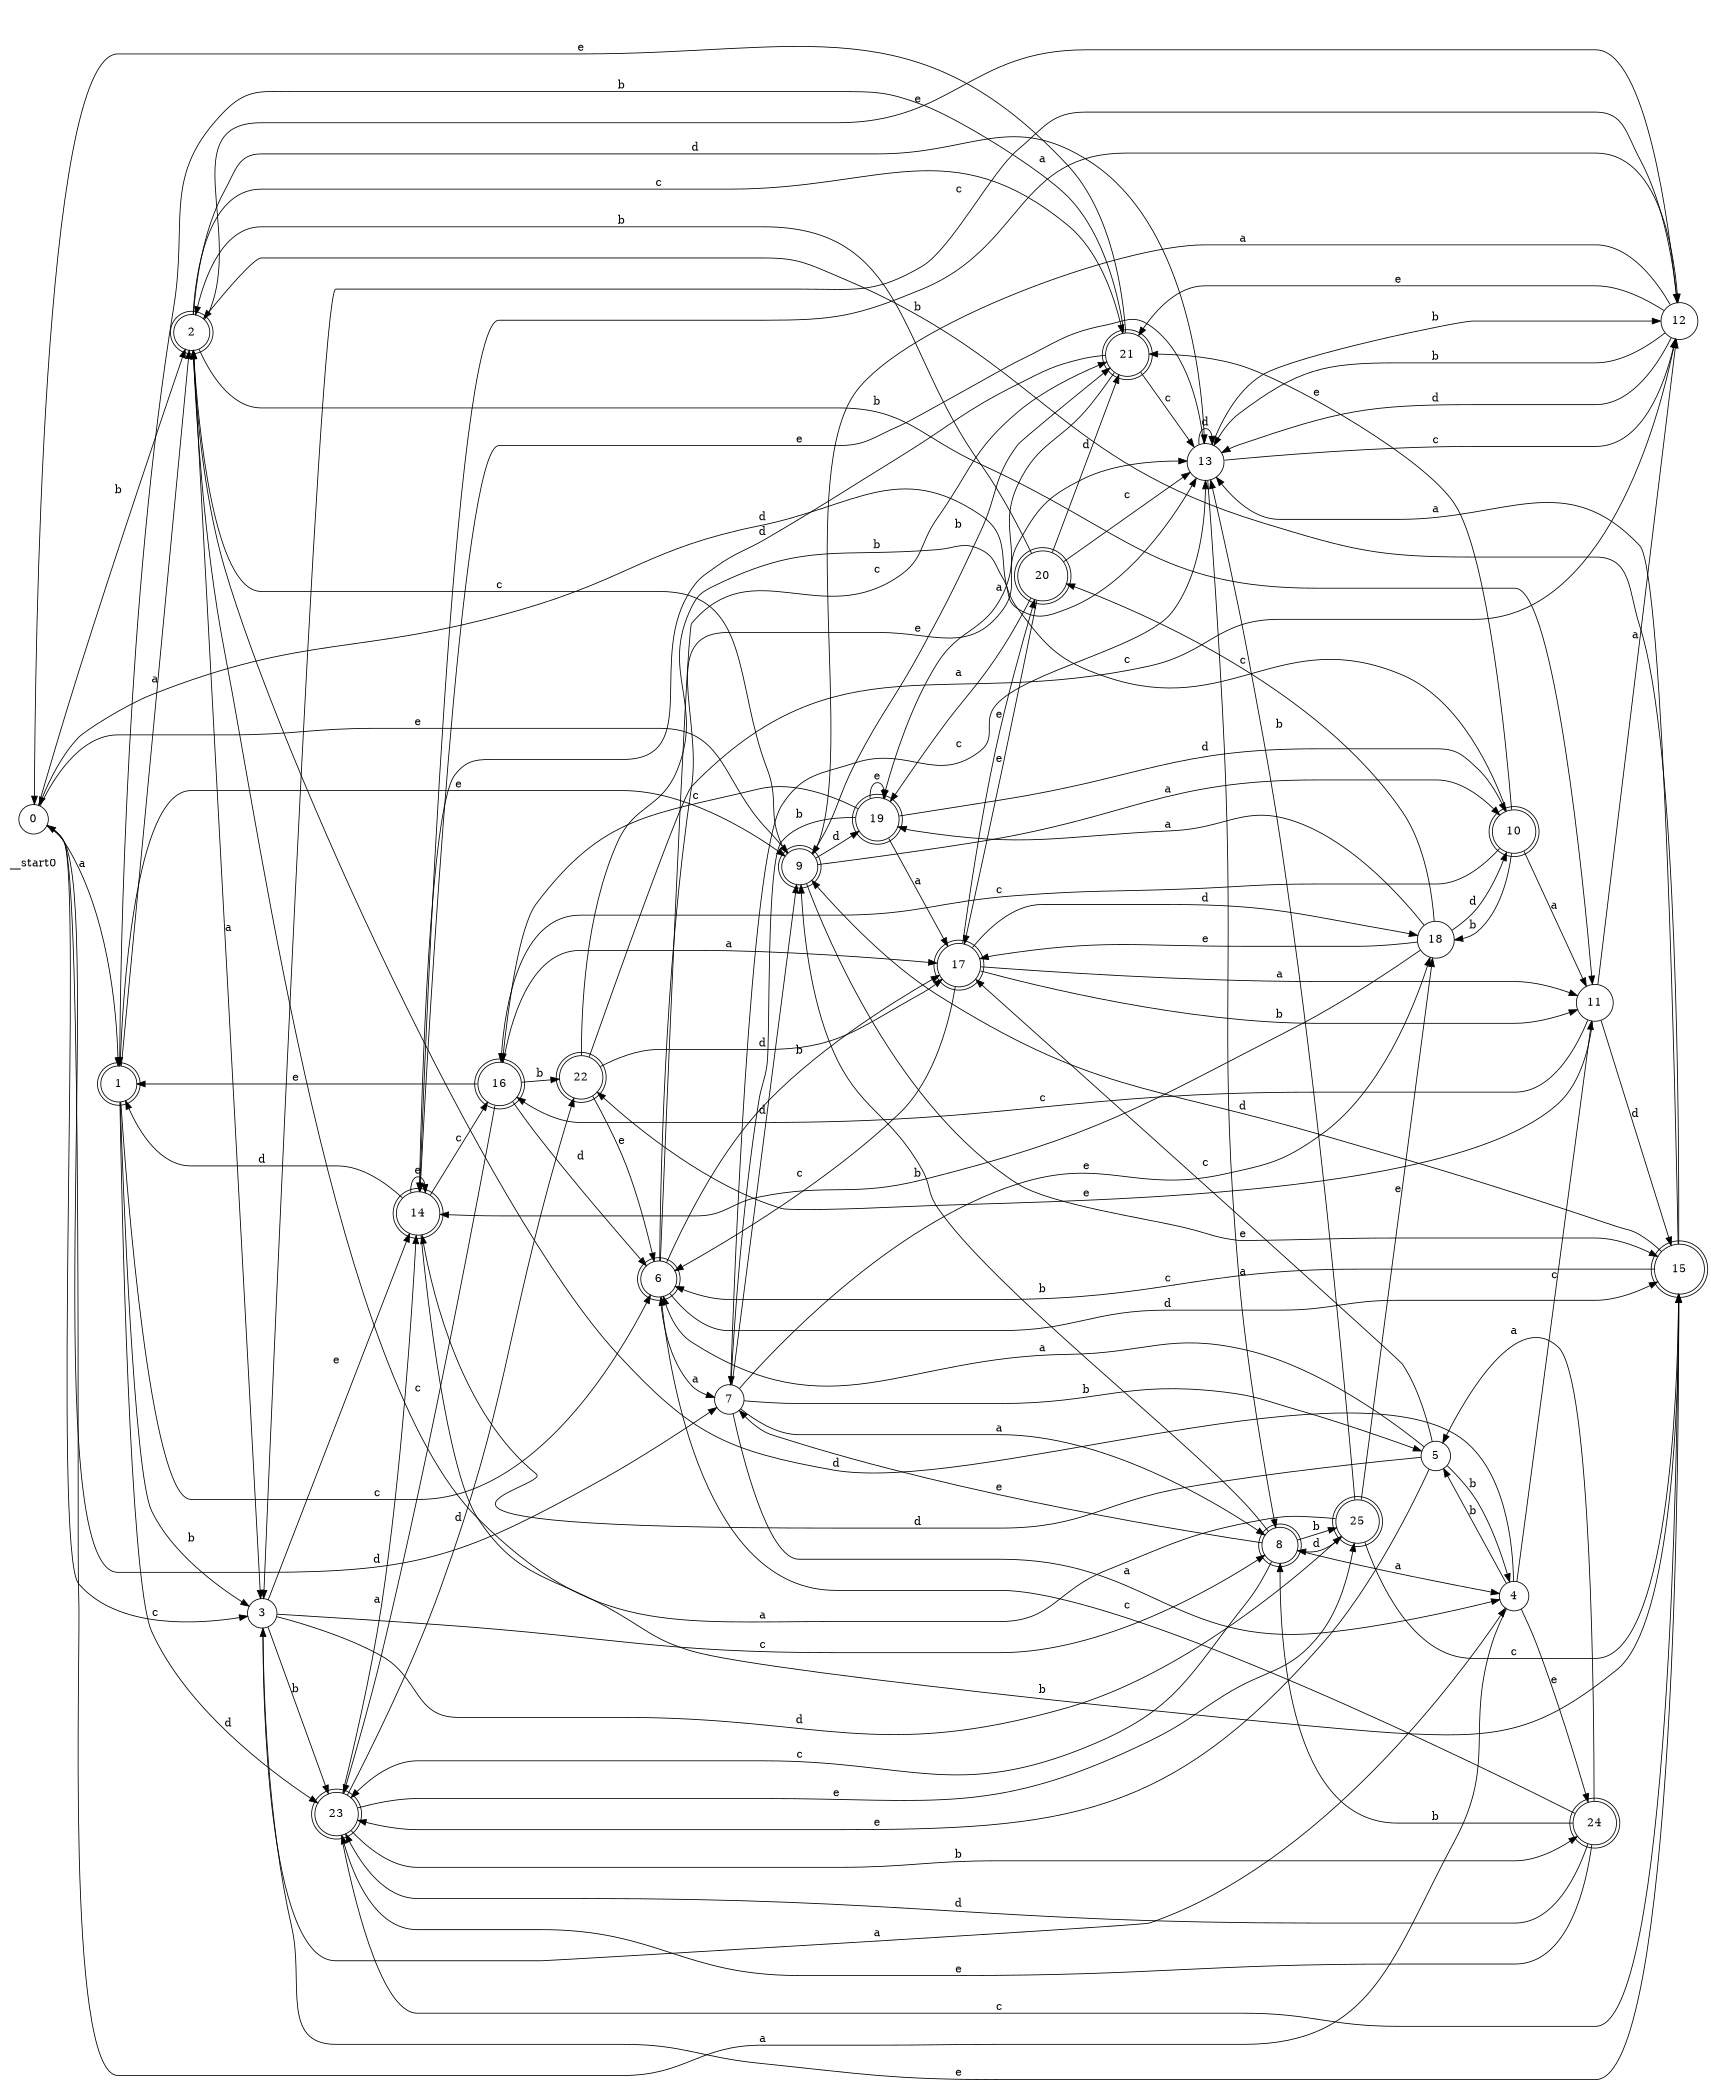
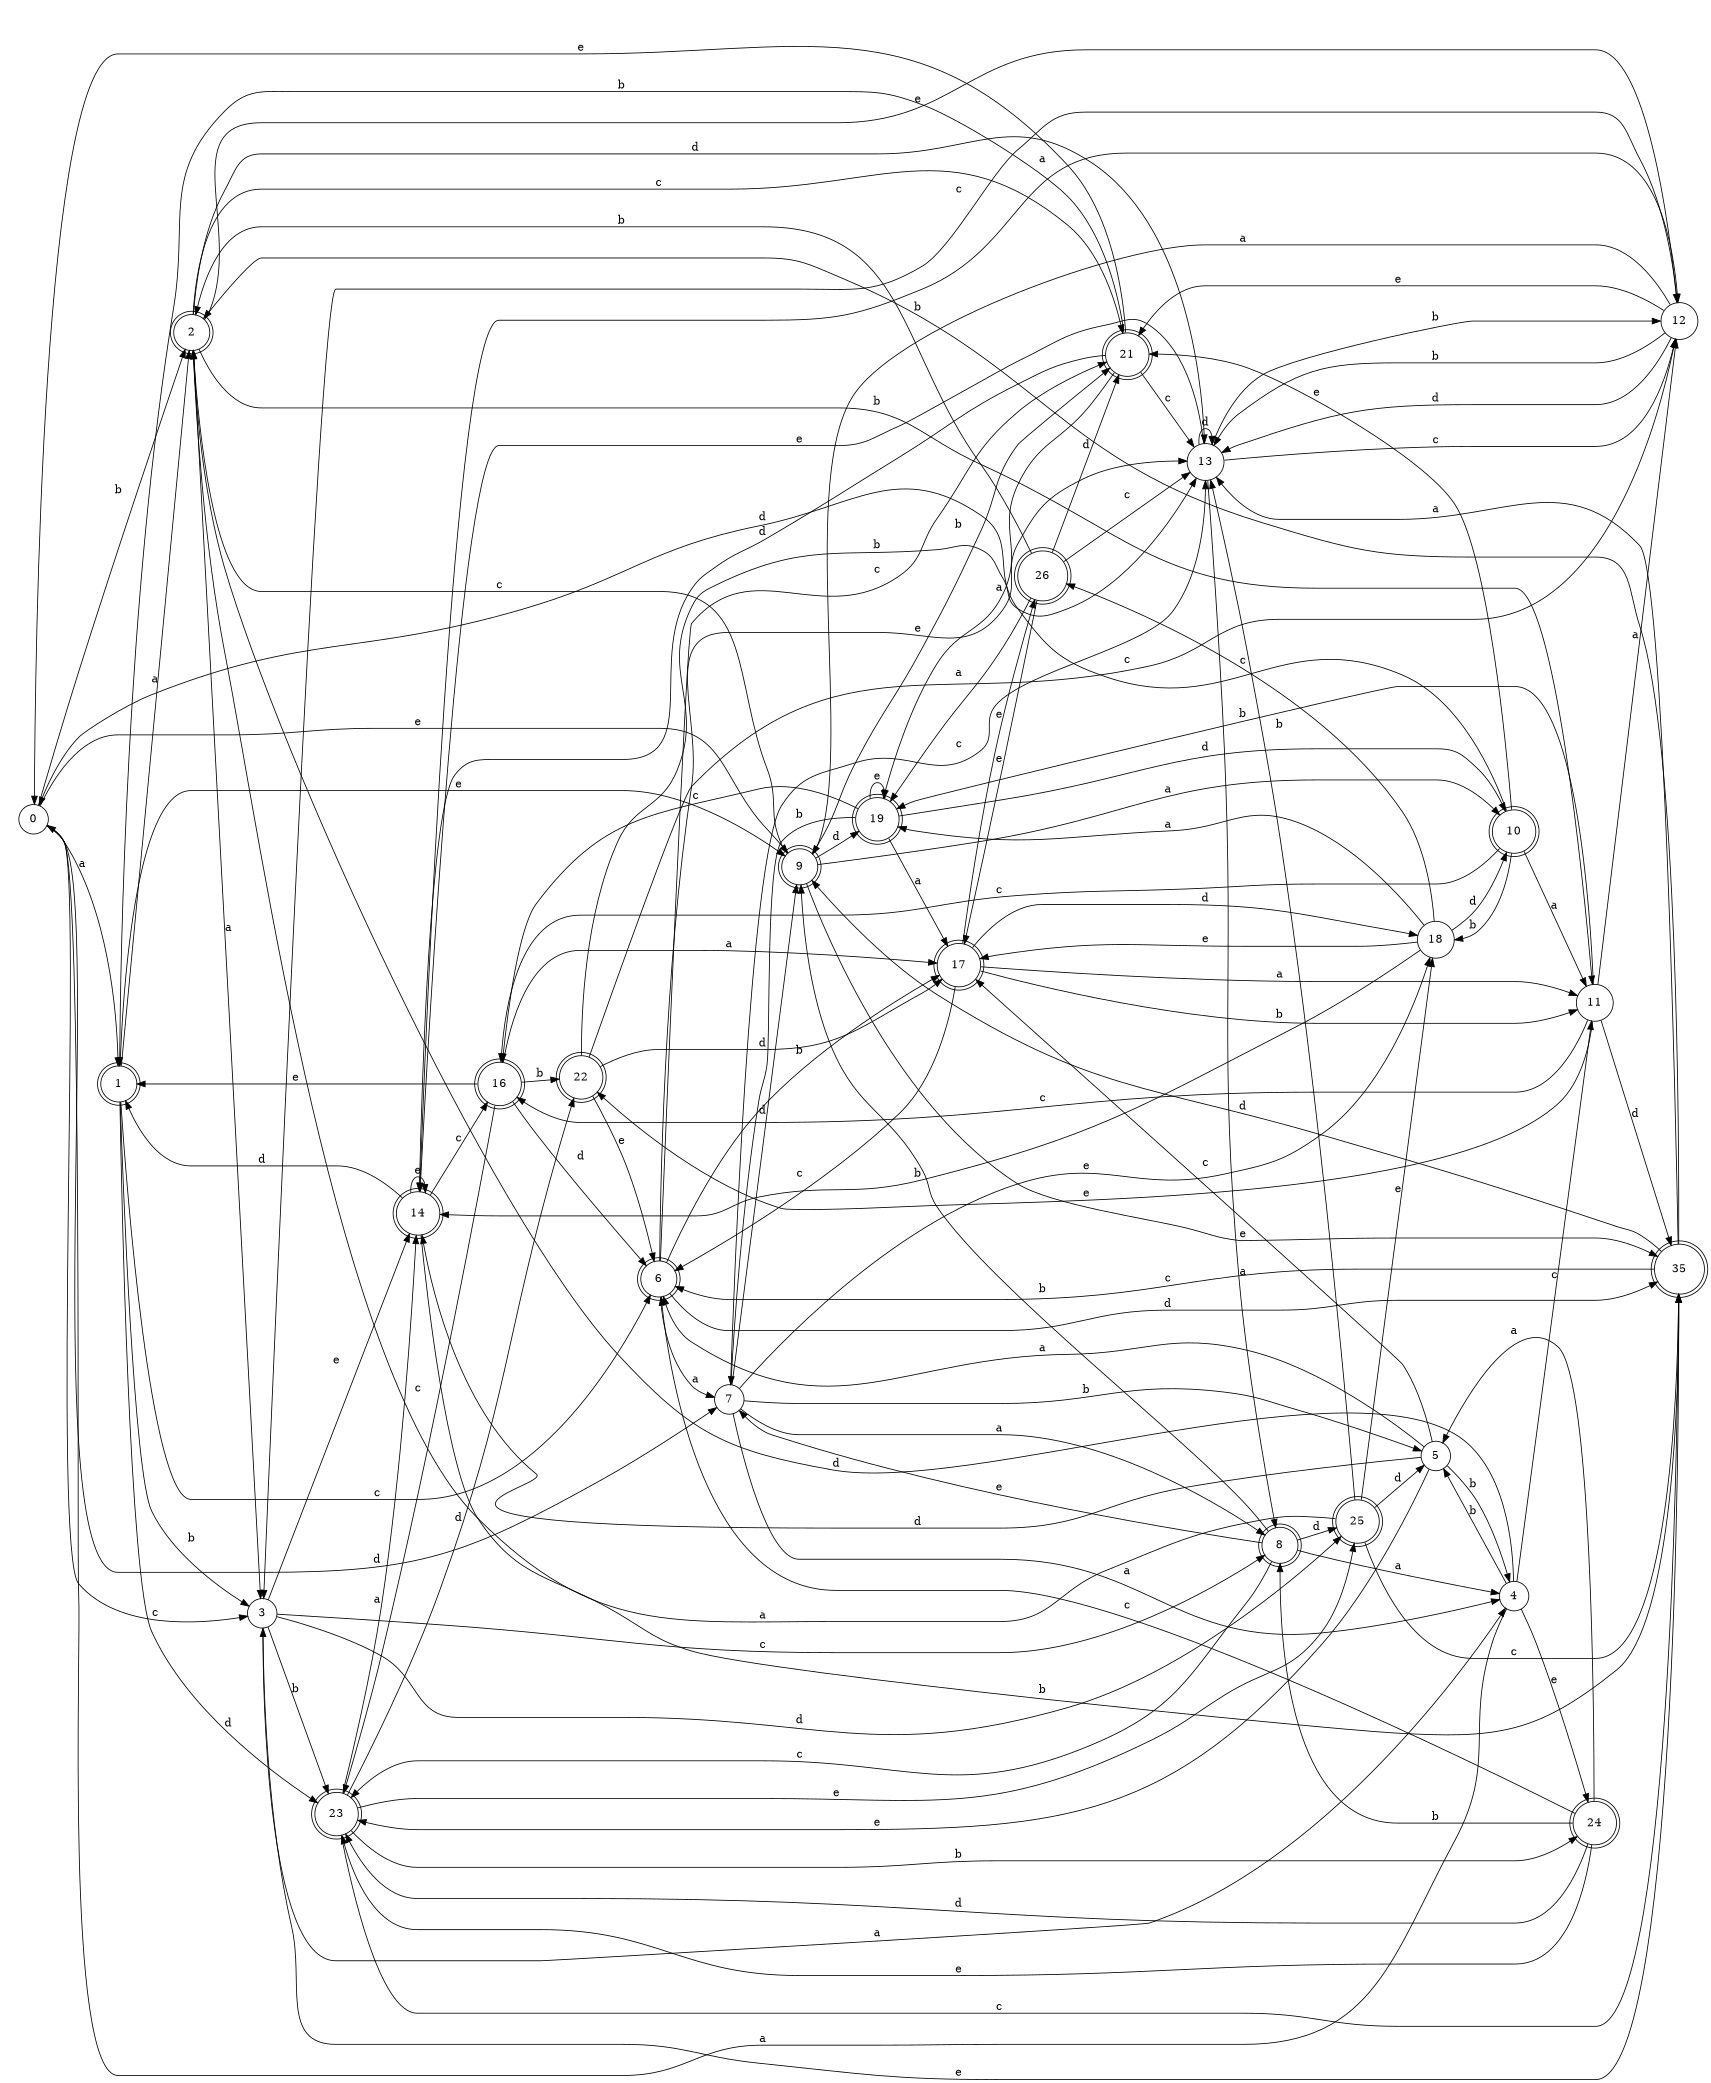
node "20": label "20" -> "26"
edge "11" -> "19": added, label "b"
node "__start0": removed
node "15": label "15" -> "35"
edge "8" -> "25": label "b" -> "d"
edge "25" -> "8": now "25" -> "5"
